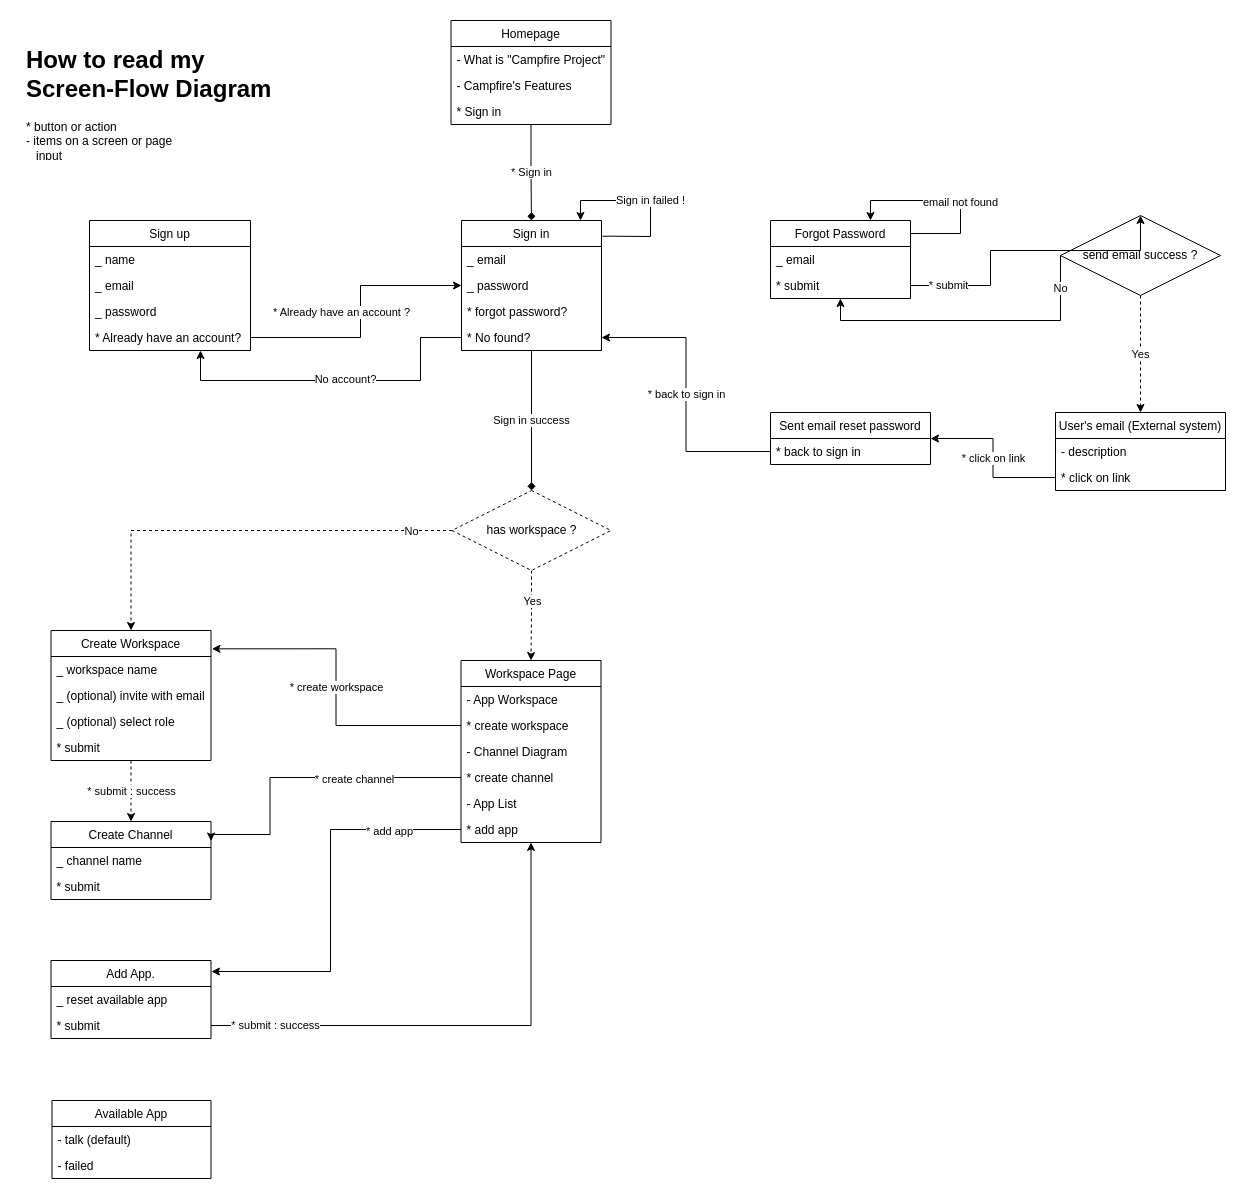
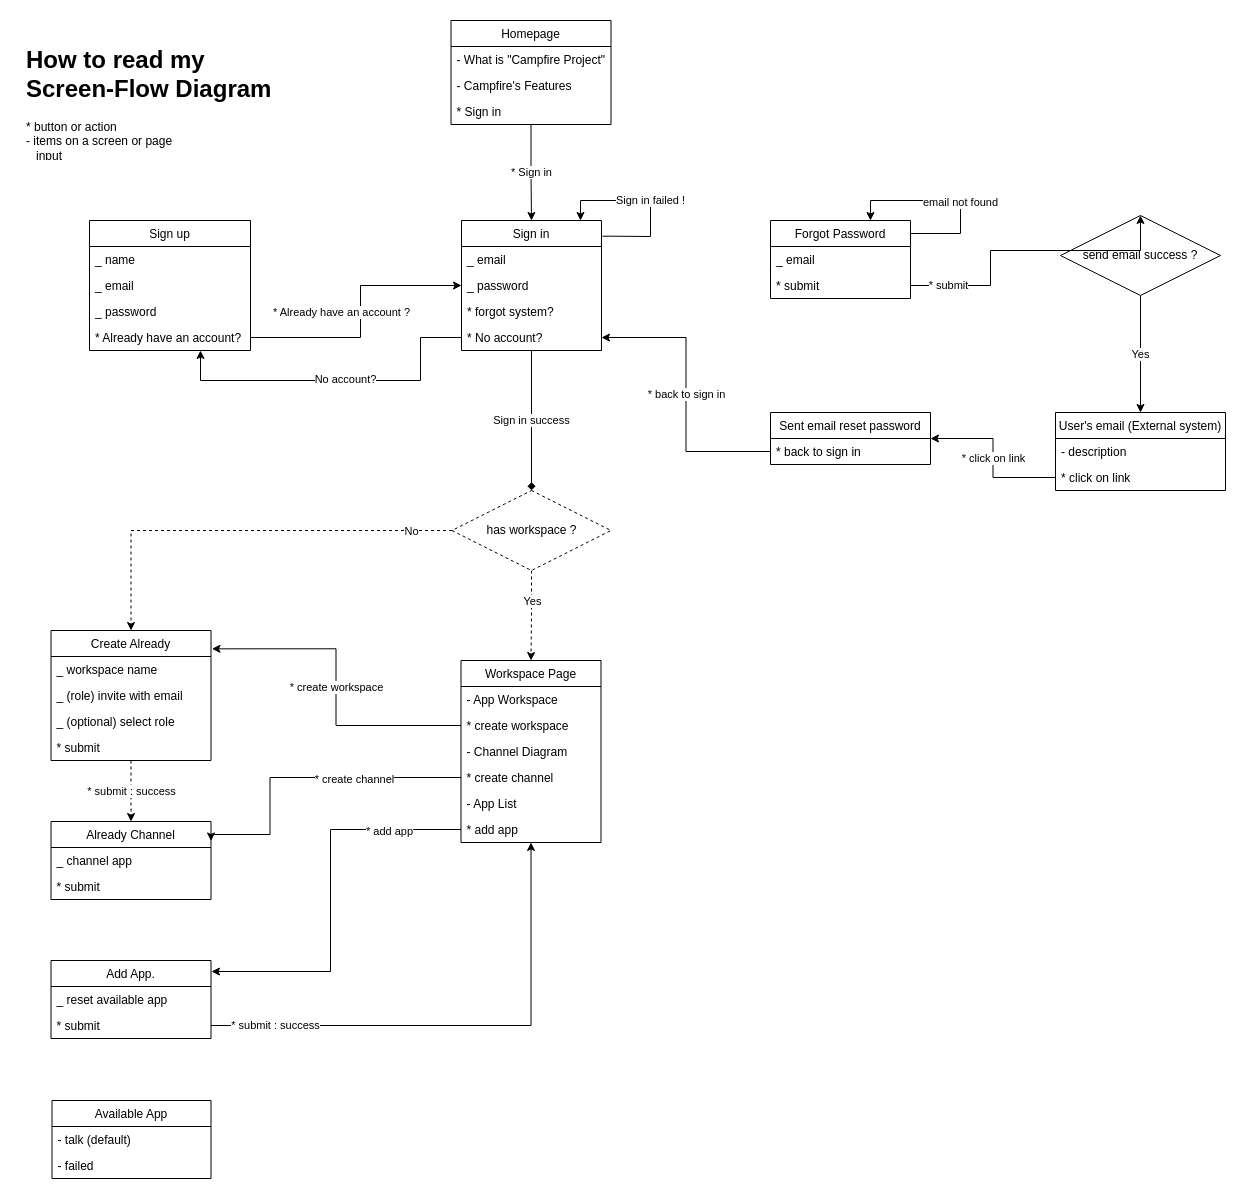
edge "Homepage" -> "Sign in": arrowhead diamond -> classic
node "* forgot password?": label "* forgot password?" -> "* forgot system?"
edge "send email success ?" -> "Forgot Password": removed, label "No"
edge "send email success ?" -> "User's email (External system)": style dashed -> solid
node "* No found?": label "* No found?" -> "* No account?"
node "Create Workspace": label "Create Workspace" -> "Create Already"
node "_ (optional) invite with email": label "_ (optional) invite with email" -> "_ (role) invite with email"
node "Create Channel": label "Create Channel" -> "Already Channel"
node "_ channel name": label "_ channel name" -> "_ channel app"
